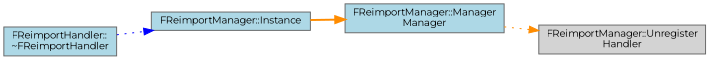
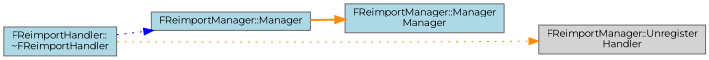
node "FReimportManager::Instance": label "FReimportManager::Instance" -> "FReimportManager::Manager"
edge "FReimportManager::Manager Manager" -> "FReimportManager::Unregister Handler": now "FReimportHandler:: ~FReimportHandler" -> "FReimportManager::Unregister Handler"
